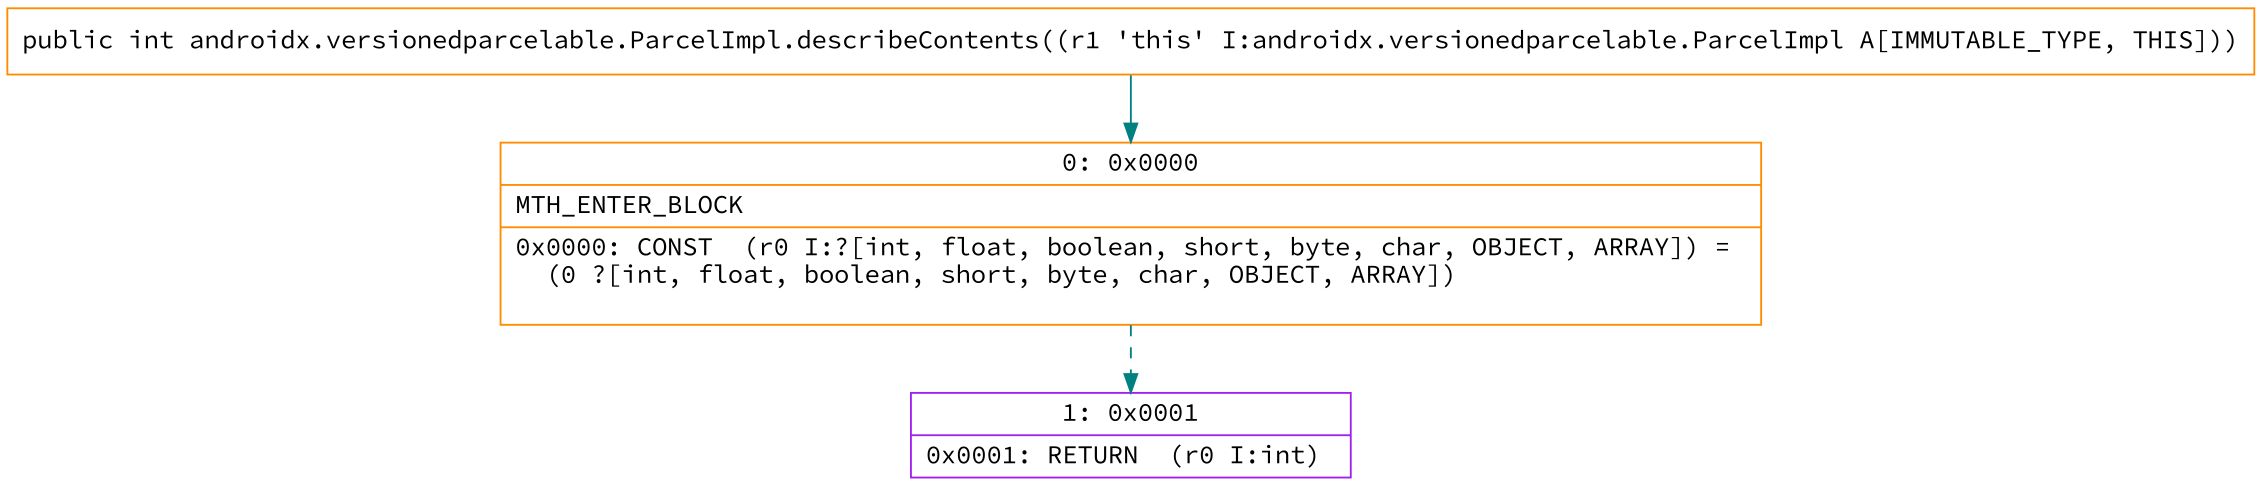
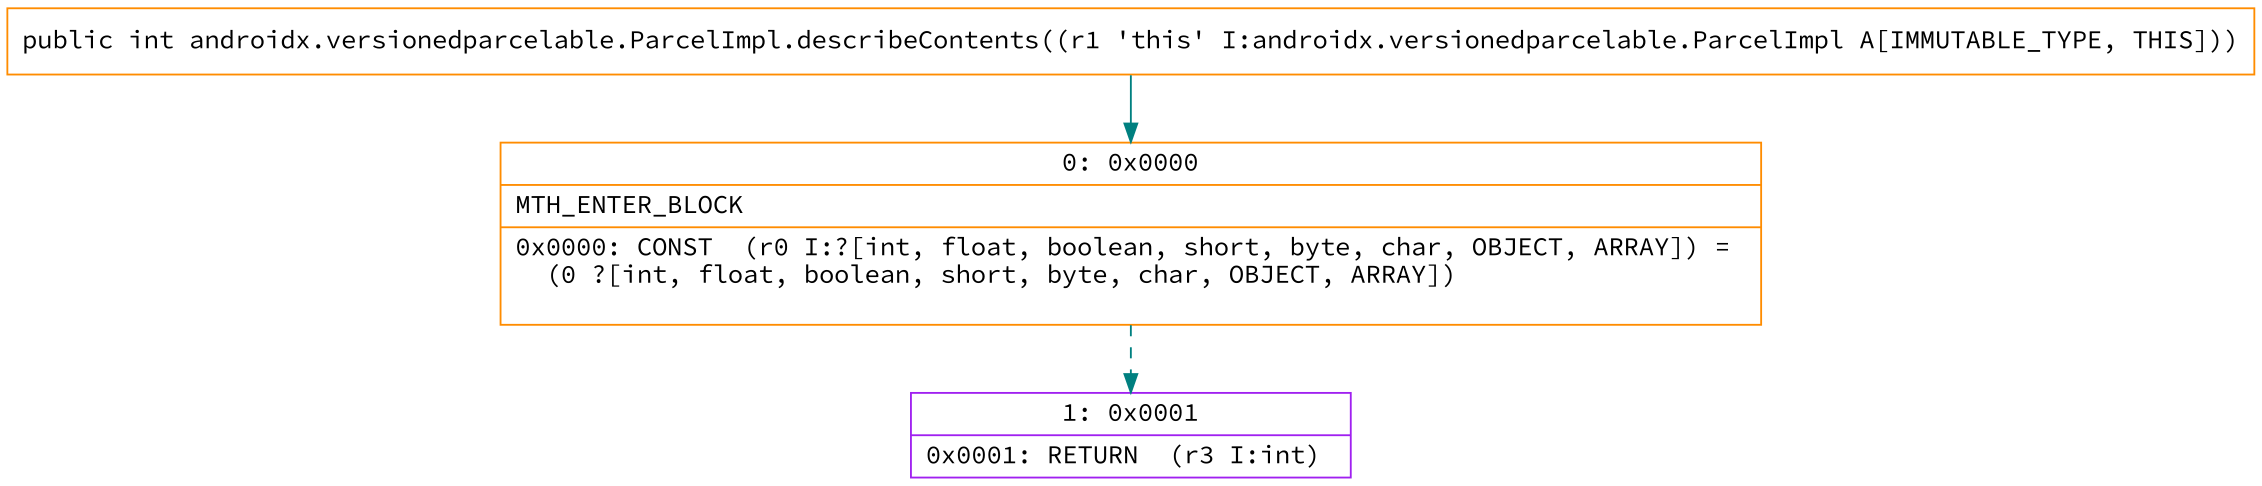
node "1: 0x0001": text "0x0001: RETURN  (r0 I:int)" -> "0x0001: RETURN  (r3 I:int)"
